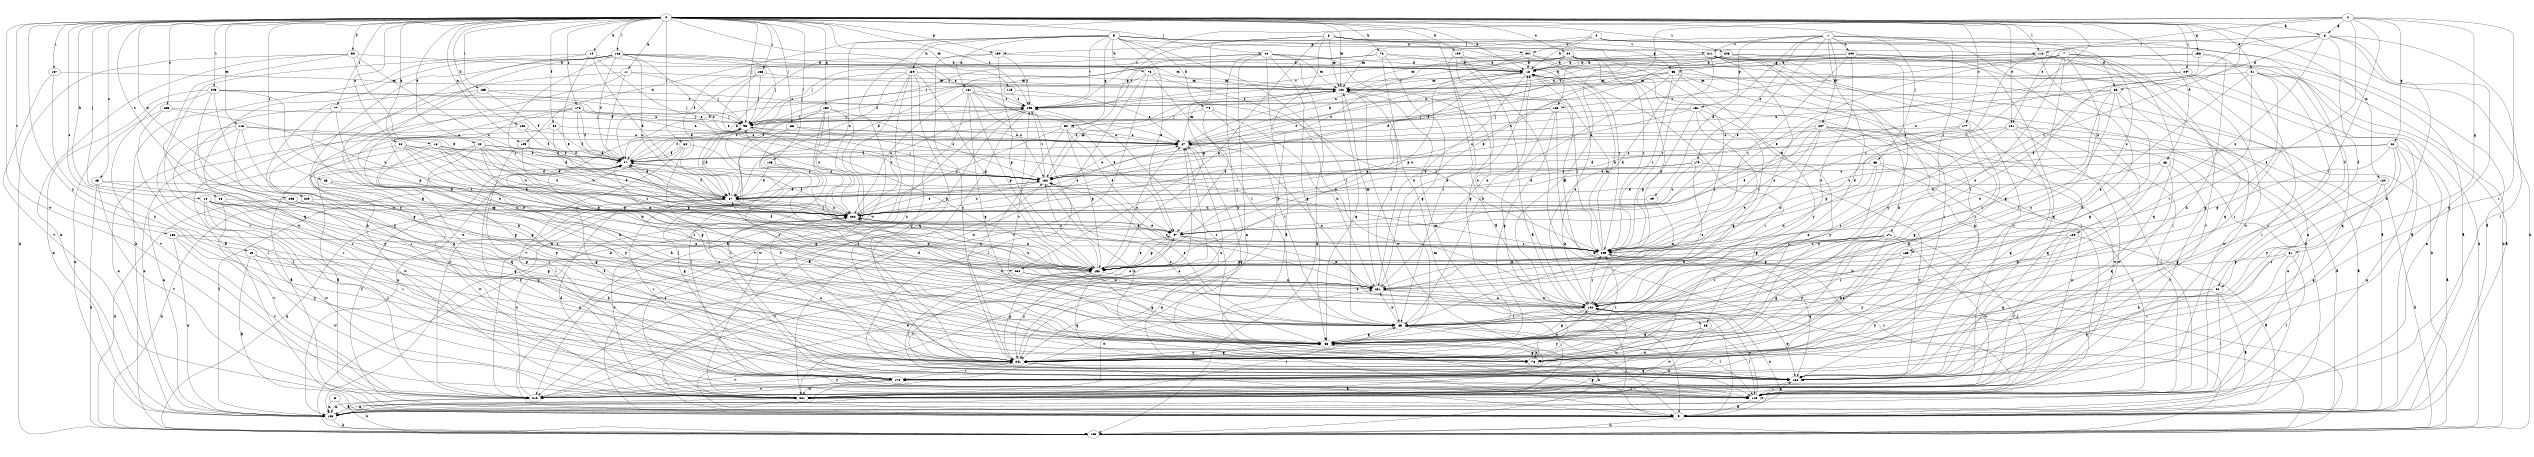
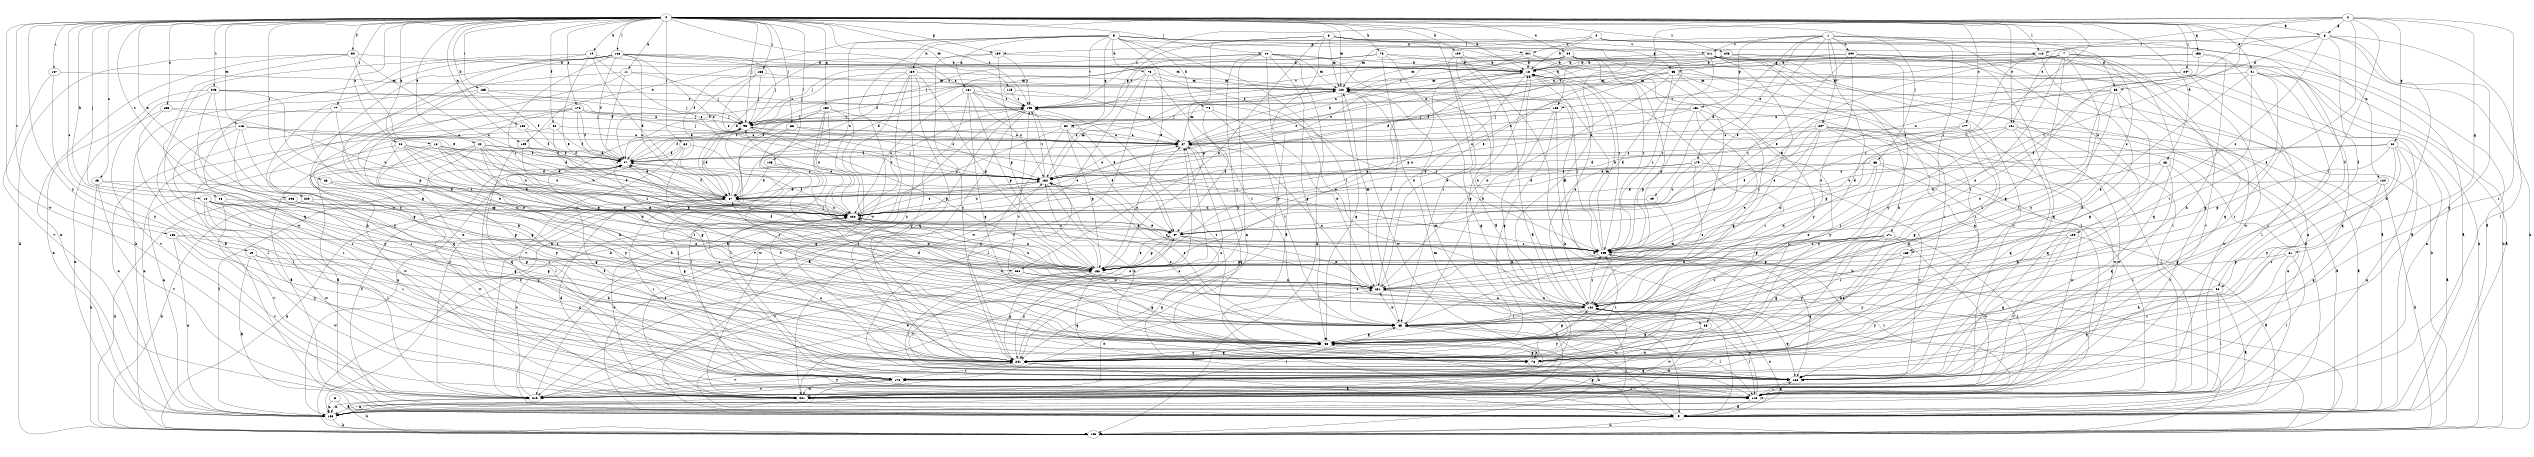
edge "178" -> "27": label "c" -> "j"
edge "73" -> "66": now "73" -> "221"
